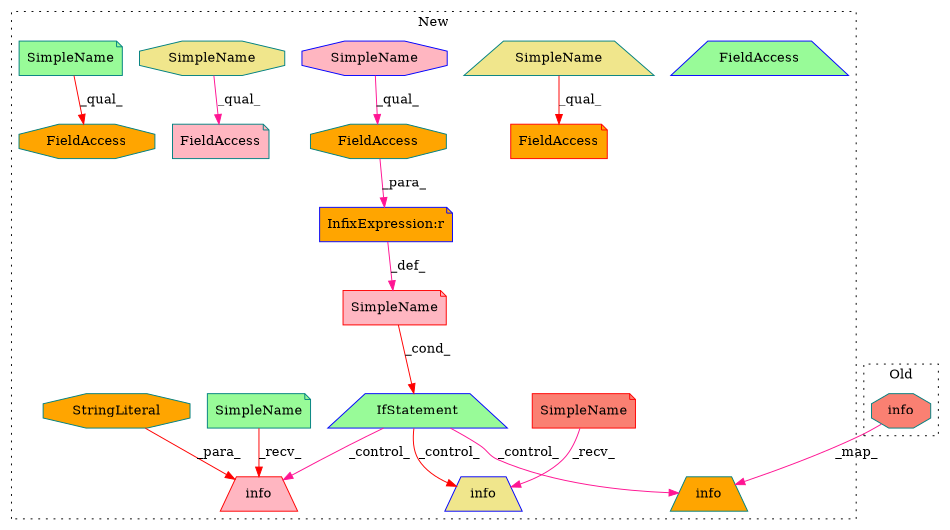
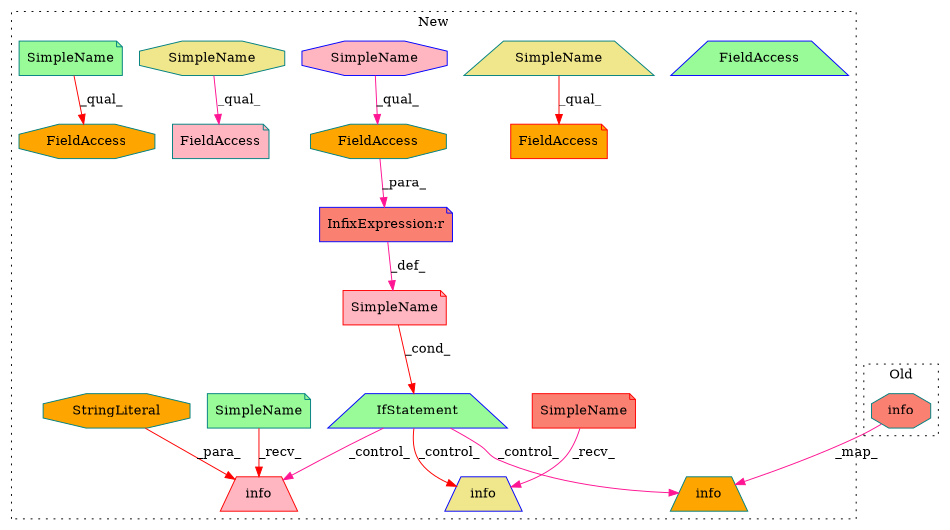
node "InfixExpression:r": fillcolor orange -> salmon
